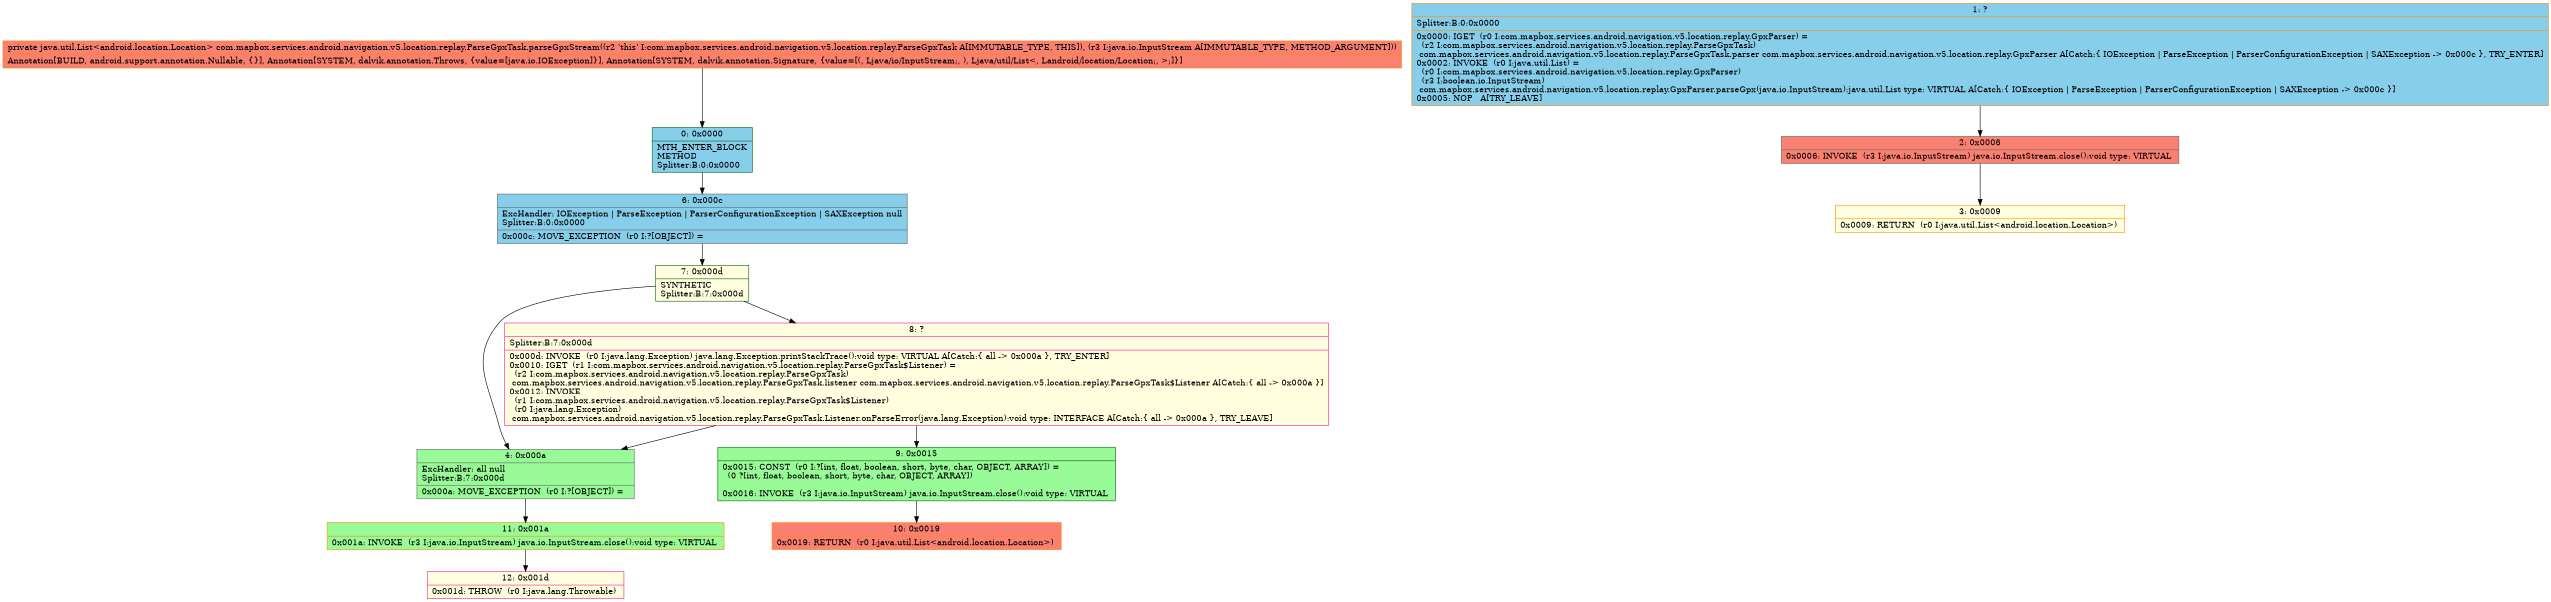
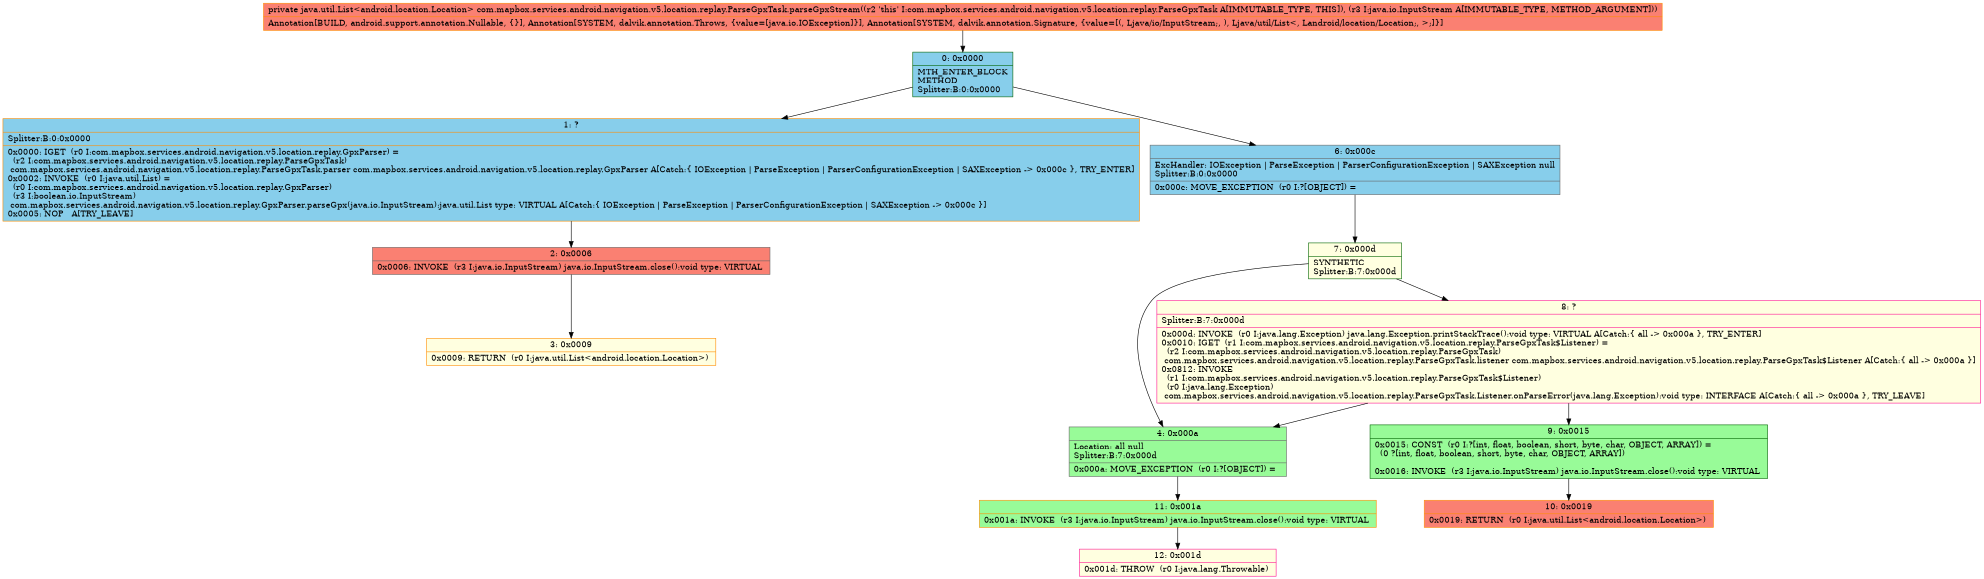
edge "0: 0x0000" -> "1: ?": added
node "8: ?": text "0x0012: INVOKE" -> "0x0812: INVOKE"
node "4: 0x000a": text "ExcHandler: all null" -> "Location: all null"
